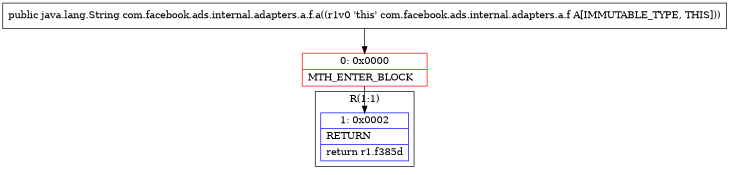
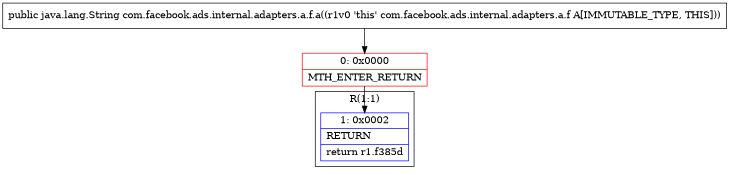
node "0: 0x0000": text "MTH_ENTER_BLOCK" -> "MTH_ENTER_RETURN"
